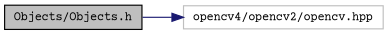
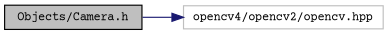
node "Objects/Objects.h": label "Objects/Objects.h" -> "Objects/Camera.h"
